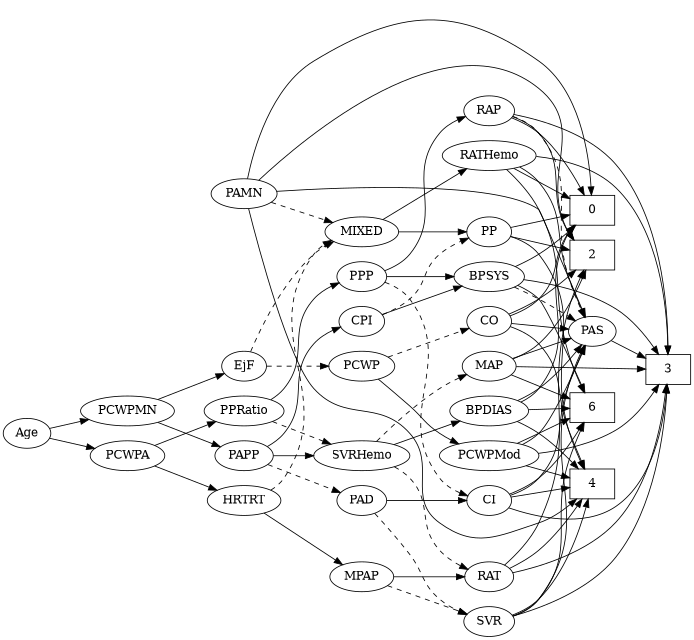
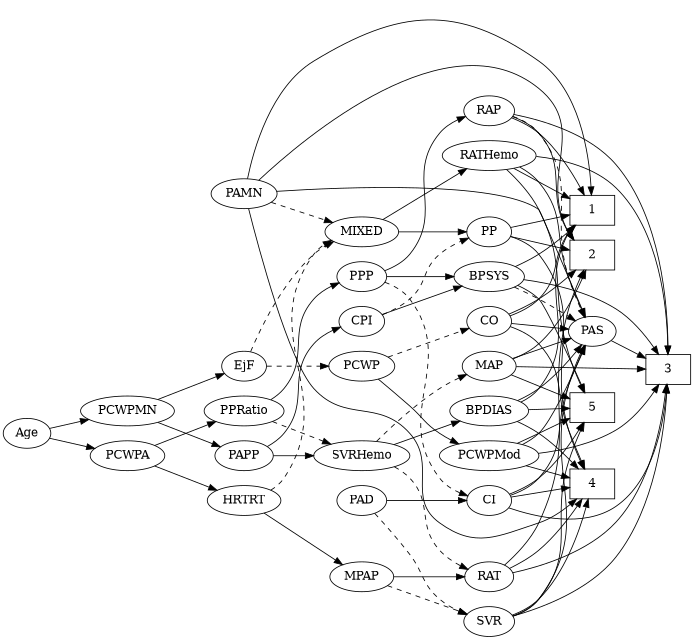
node "0": label "0" -> "1"
node "6": label "6" -> "5"
edge "PAPP" -> "PAD": removed
